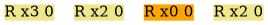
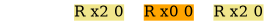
node "R x3 0": removed
